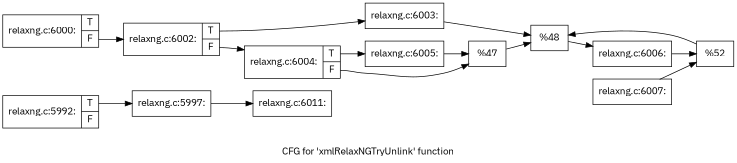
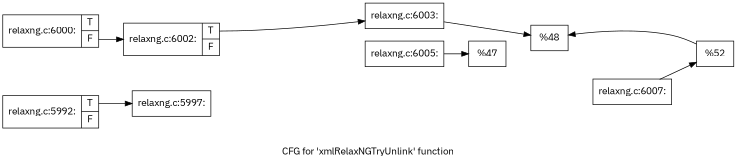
edge "%47" -> "%48": removed
node "relaxng.c:6006:": removed
node "relaxng.c:6004:": removed
node "relaxng.c:6011:": removed
